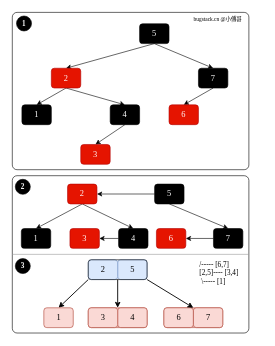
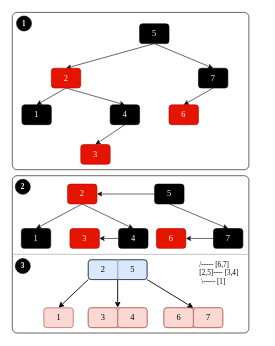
node "bugstack.cn @小傅哥": removed
